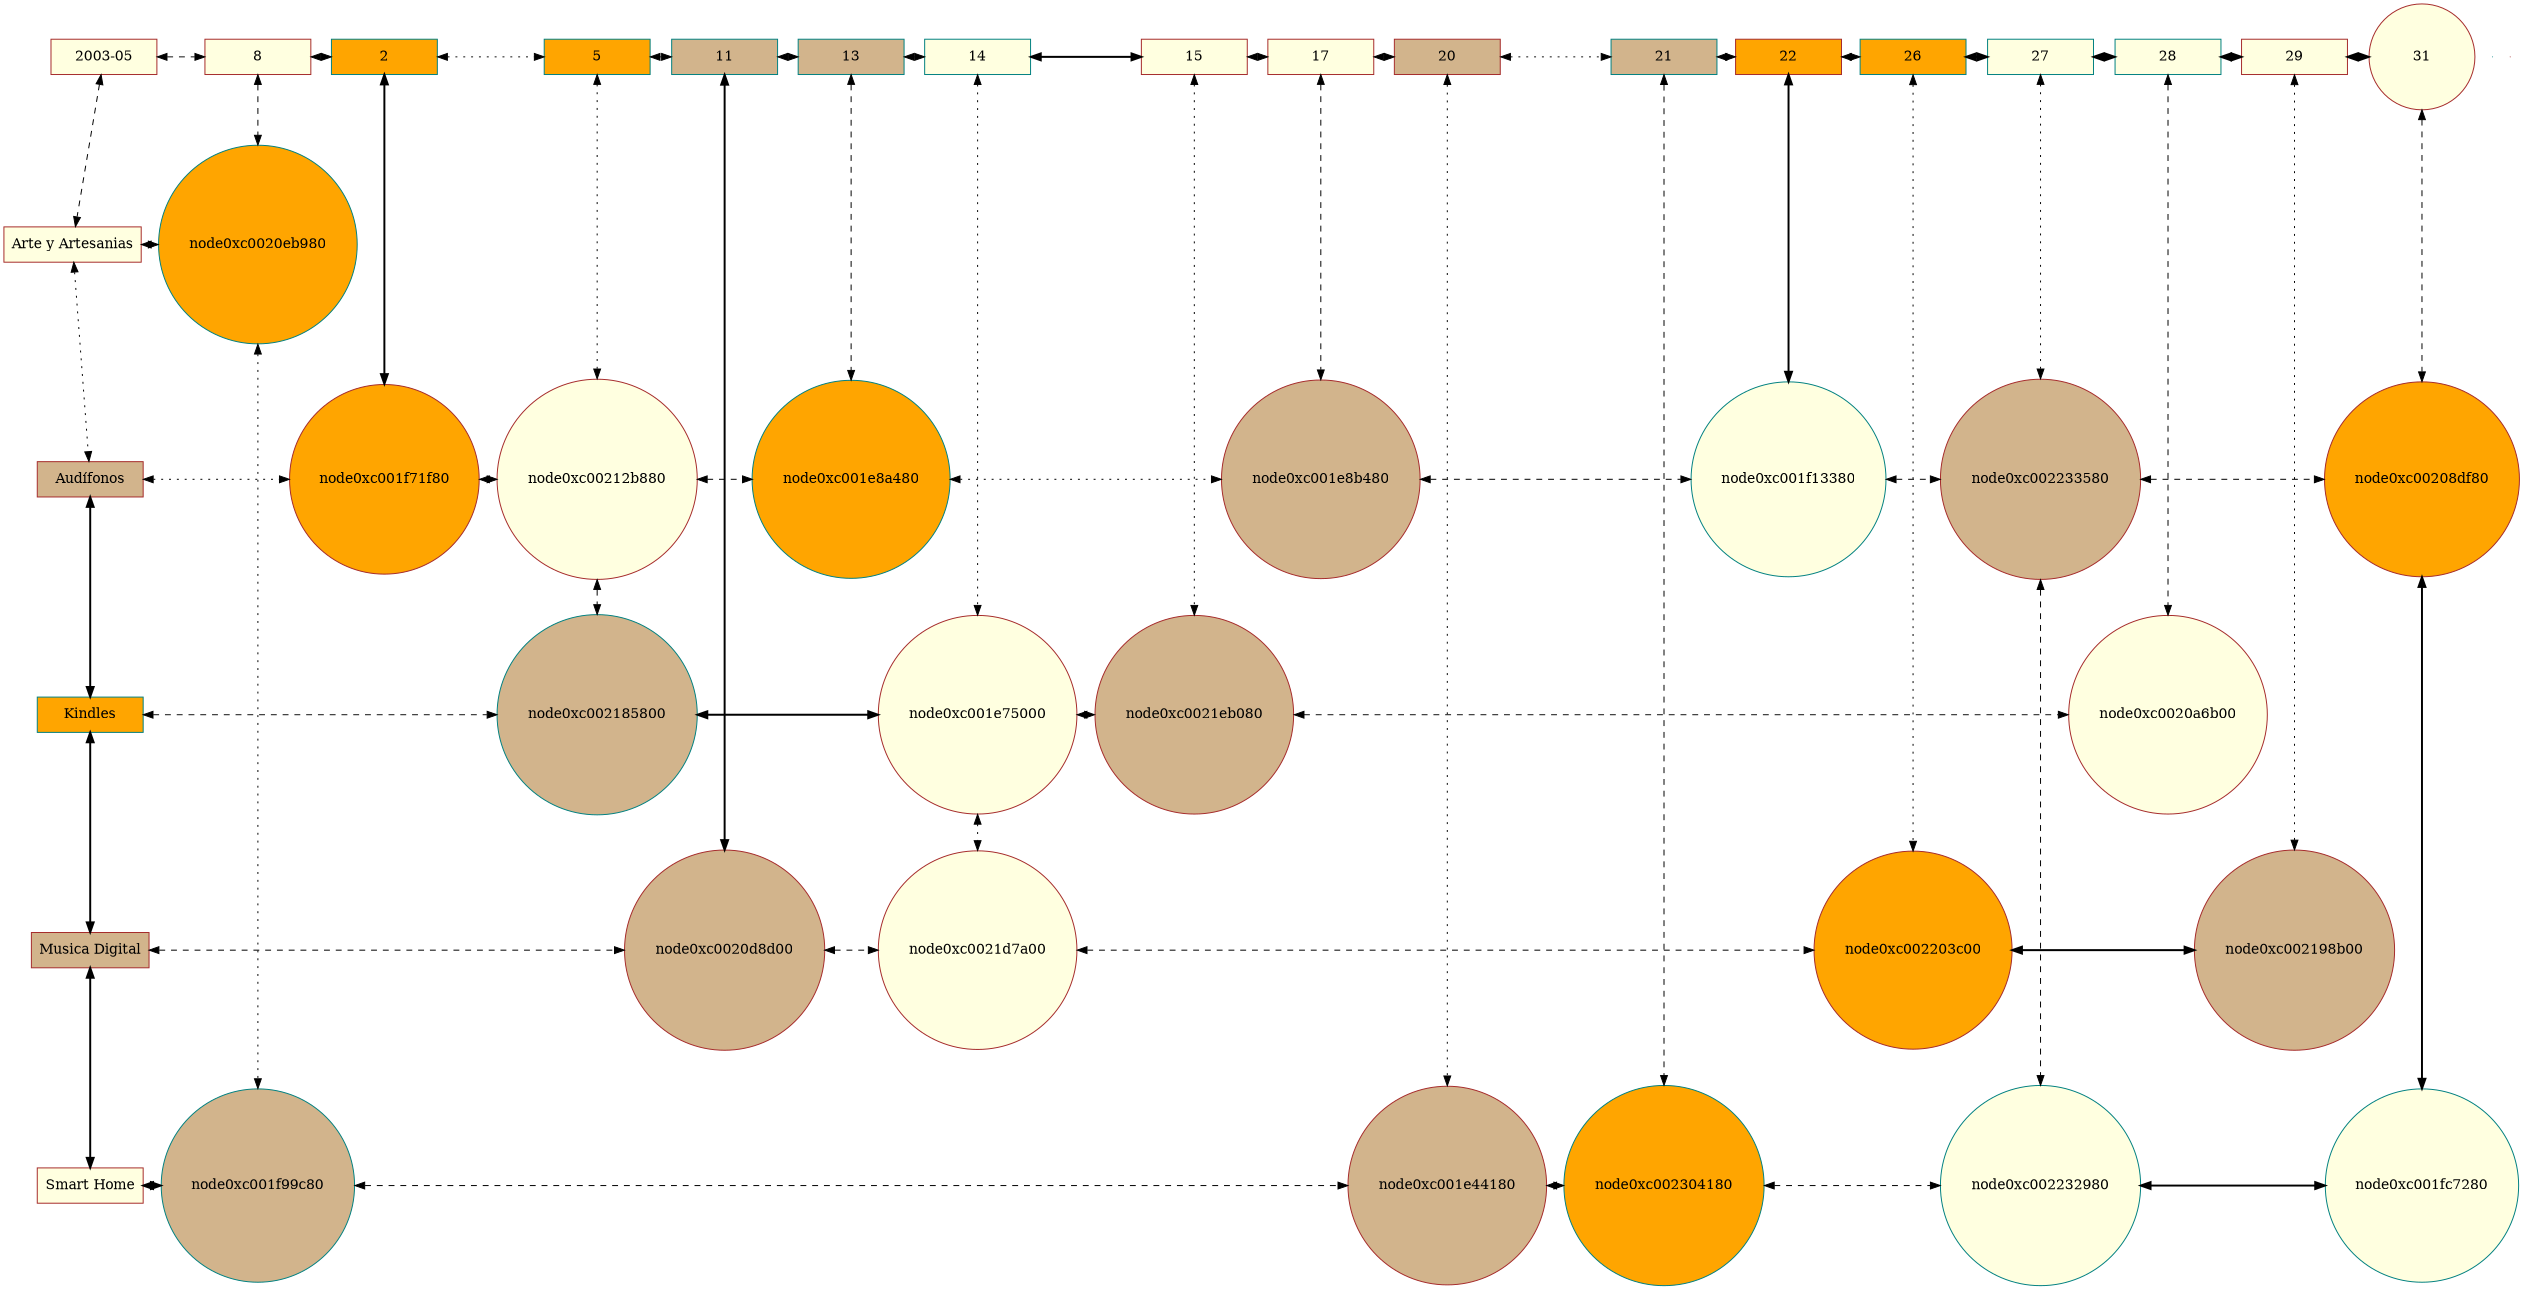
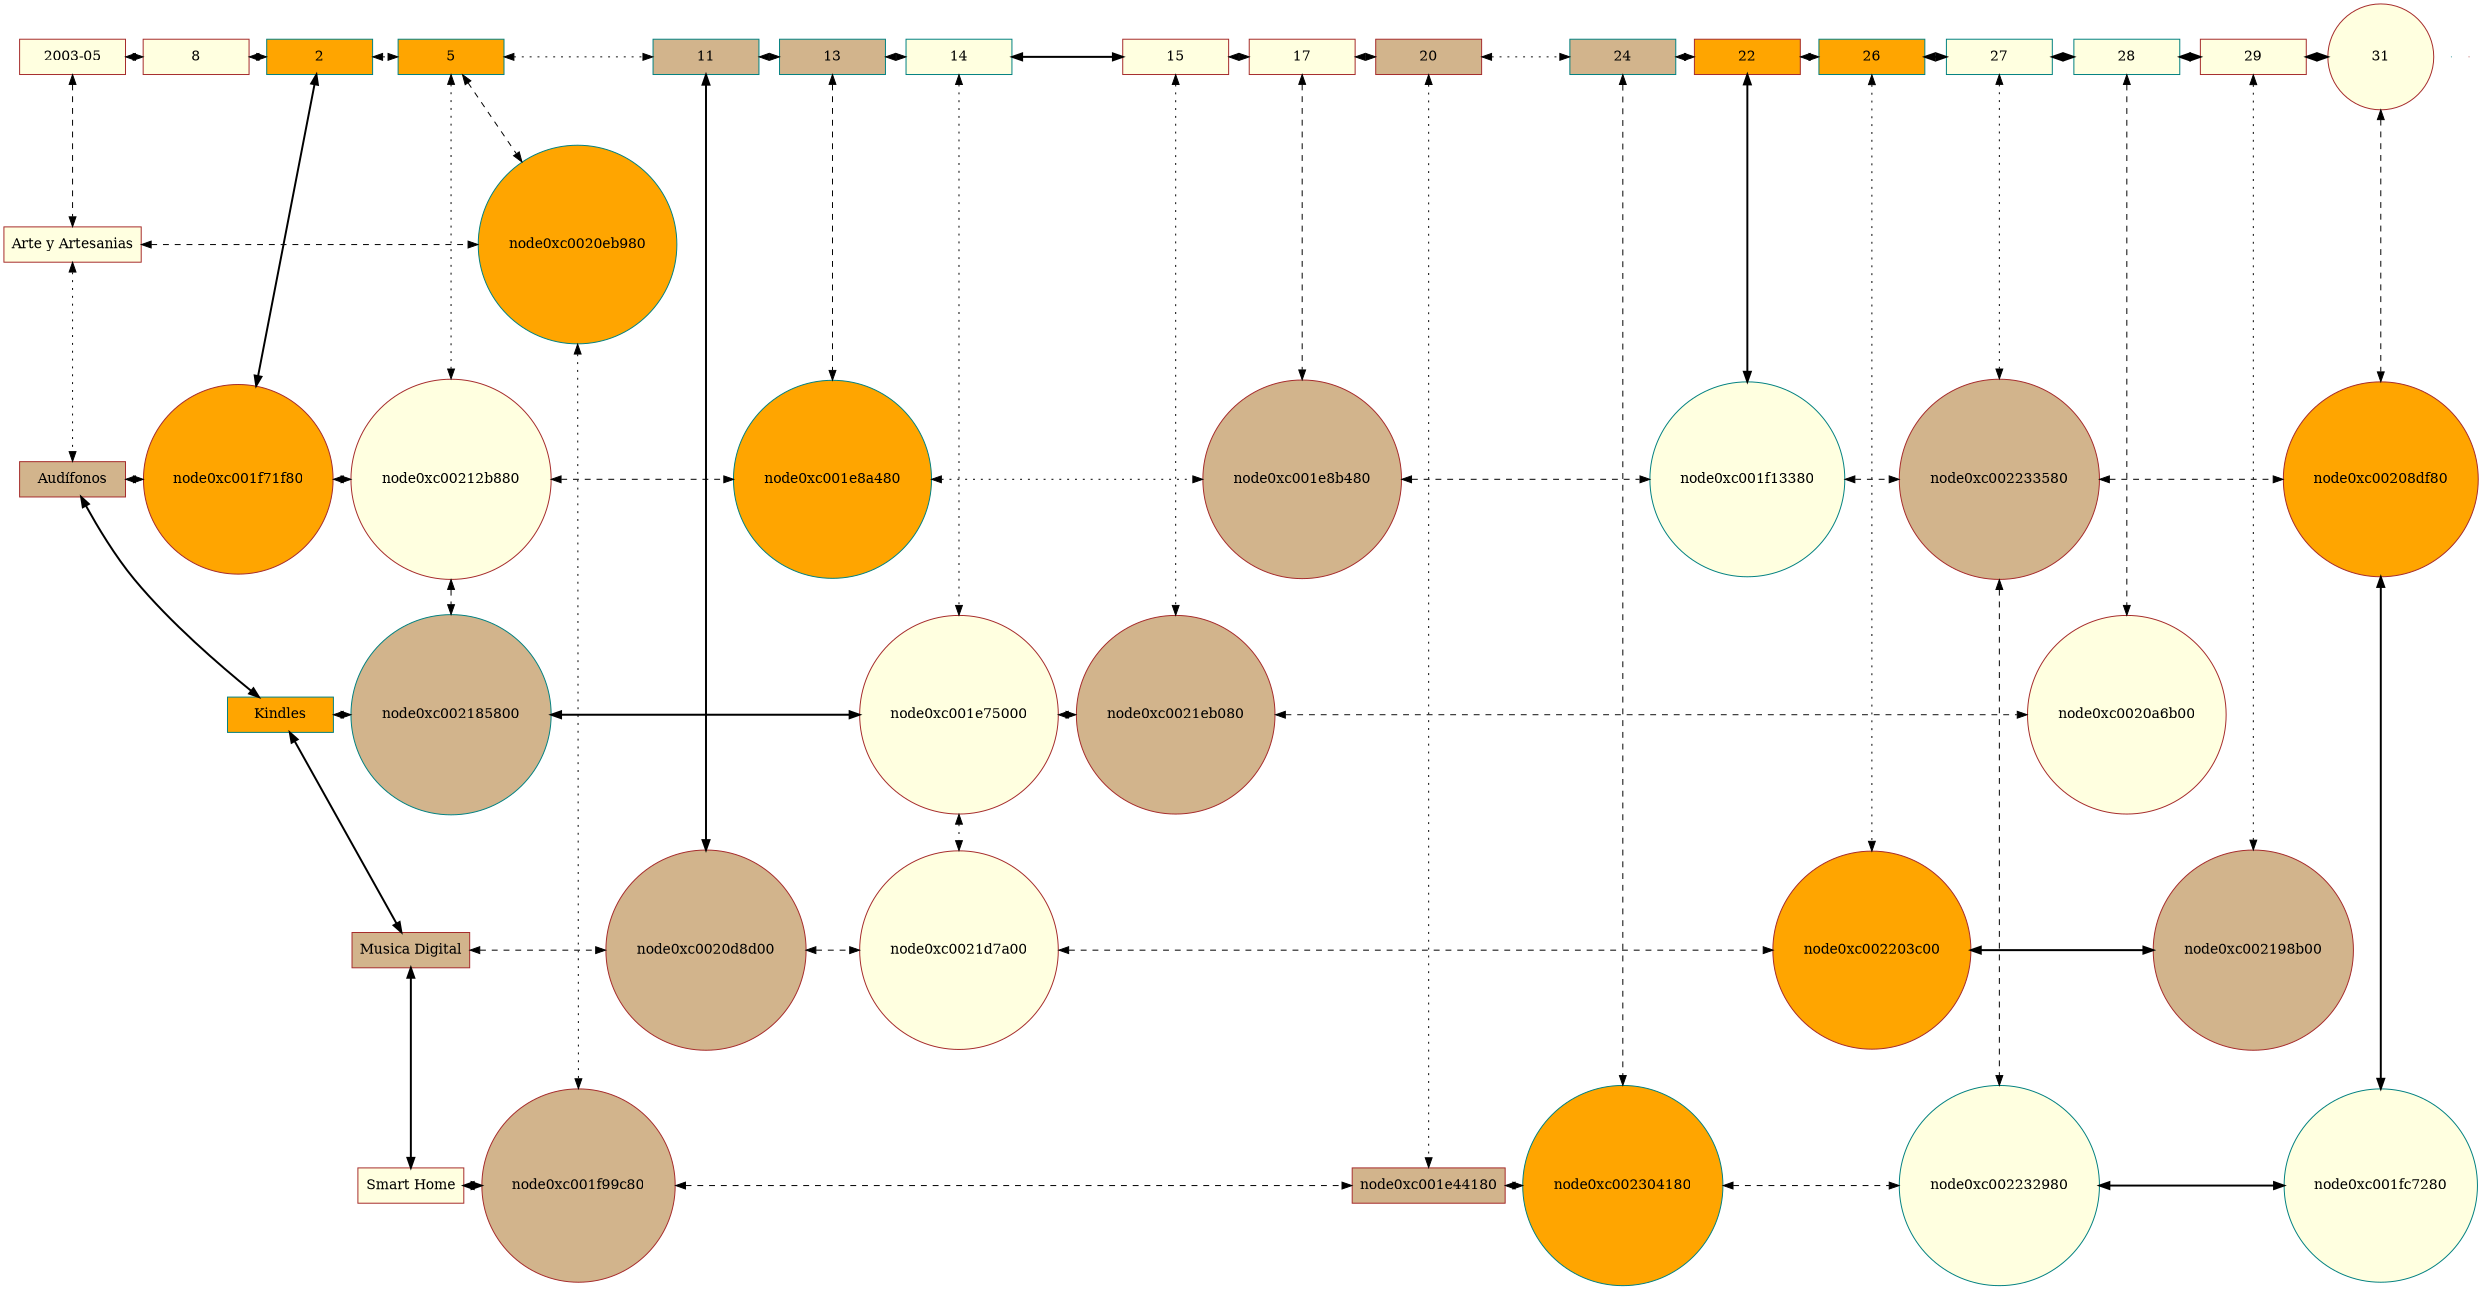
node "21": label "21" -> "24"
edge "8" -- "node0xc0020eb980": now "5" -- "node0xc0020eb980"
node "node0xc001f99c80": color teal -> brown
node "node0xc001e44180": shape circle -> box
